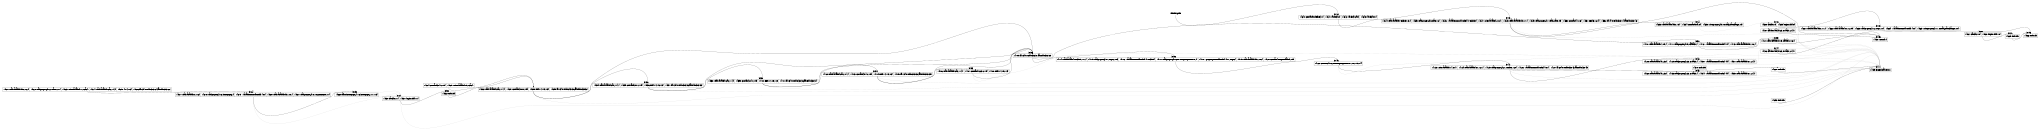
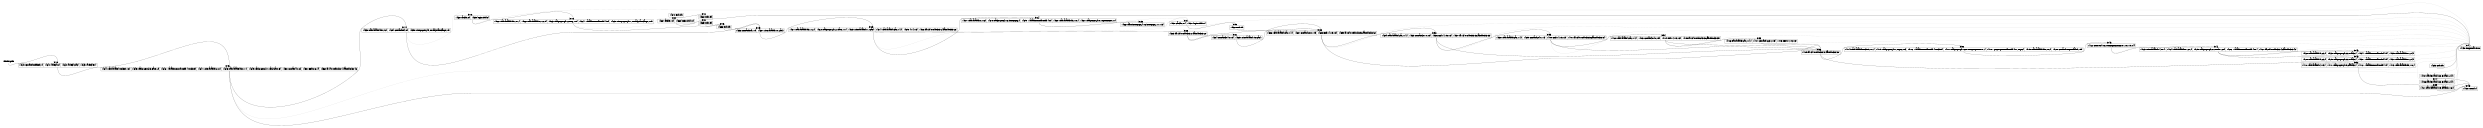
edge "14667: catch[e,v10]" -> "14660: end-with": added
node "14656: constant[null,v10]": added
node "14683: if[v13](true-block:3727,false-block:3728)": added
